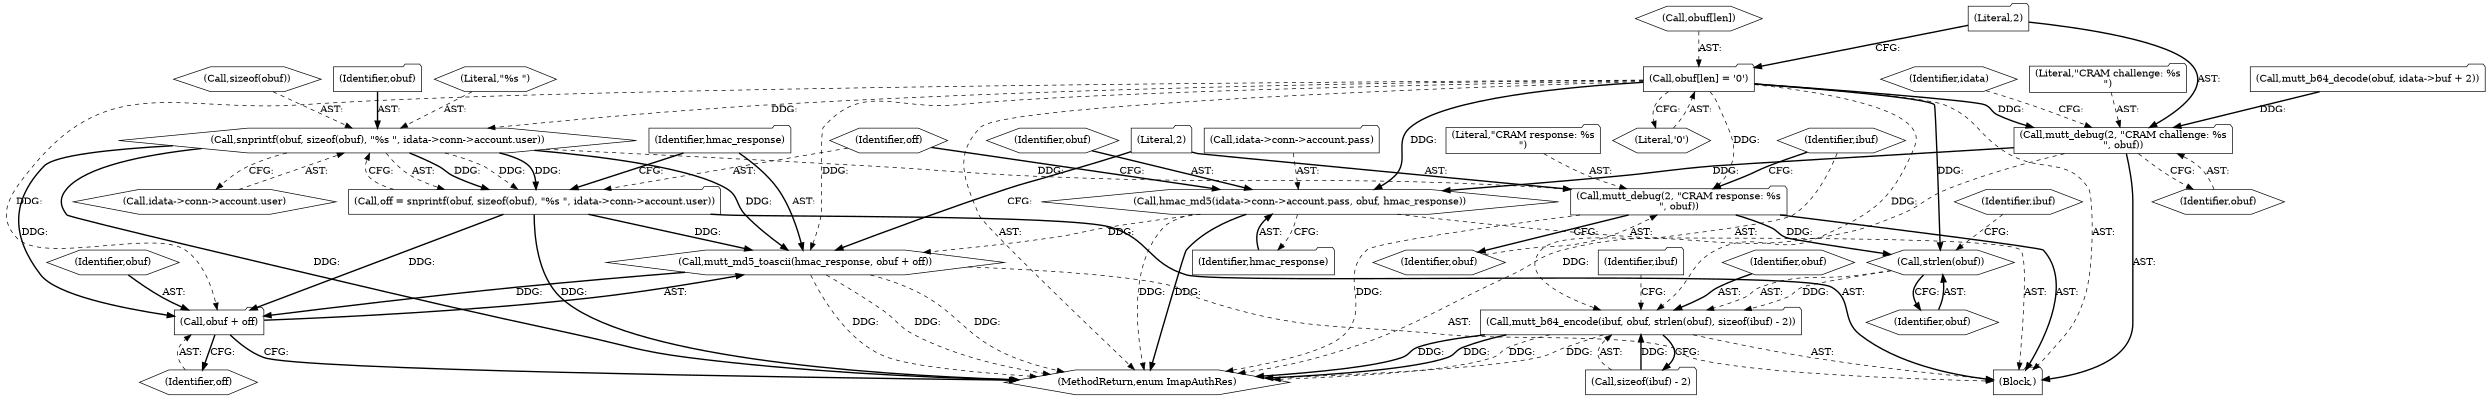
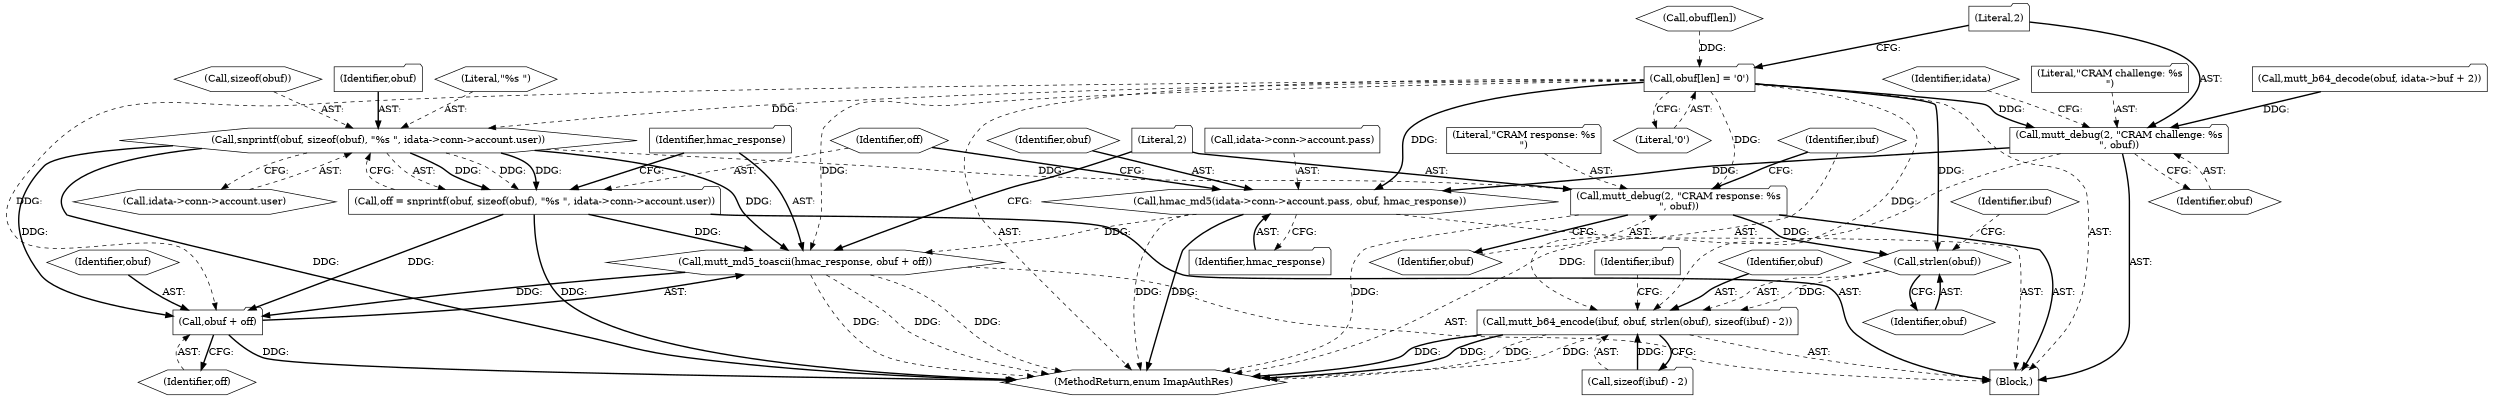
edge "(Call,obuf[len])" -> "(Call,obuf[len] = '0')": label "AST: " -> "DDG: "
edge "(Call,obuf + off)" -> "(MethodReturn,enum ImapAuthRes)": label "CFG: " -> "DDG: "
